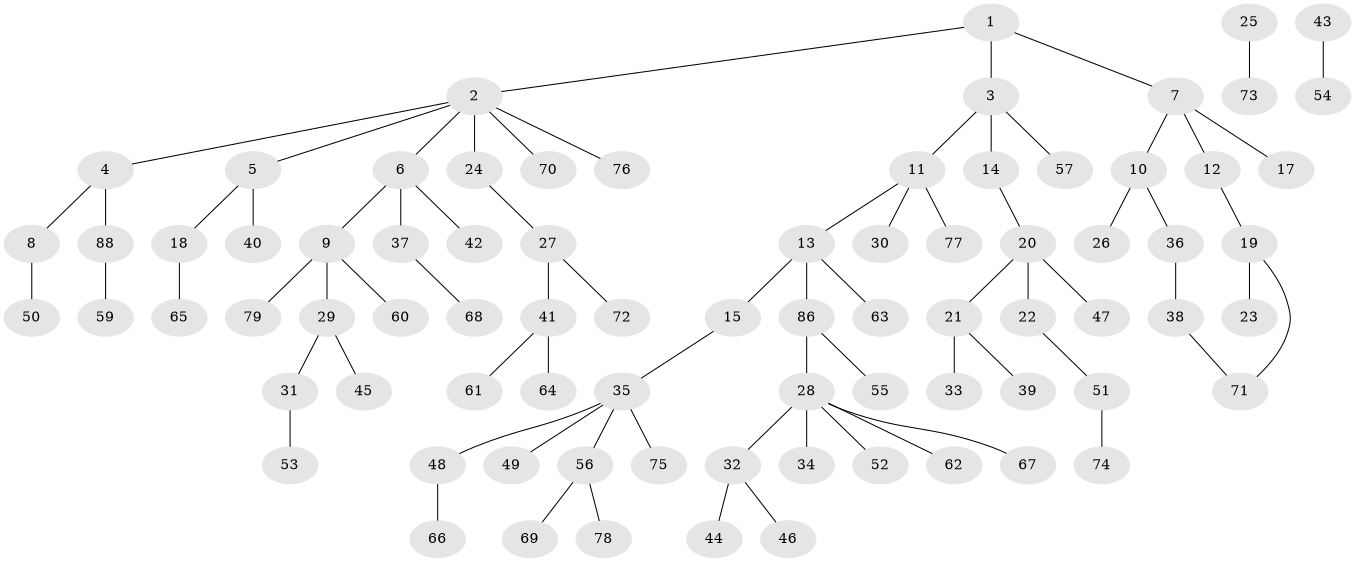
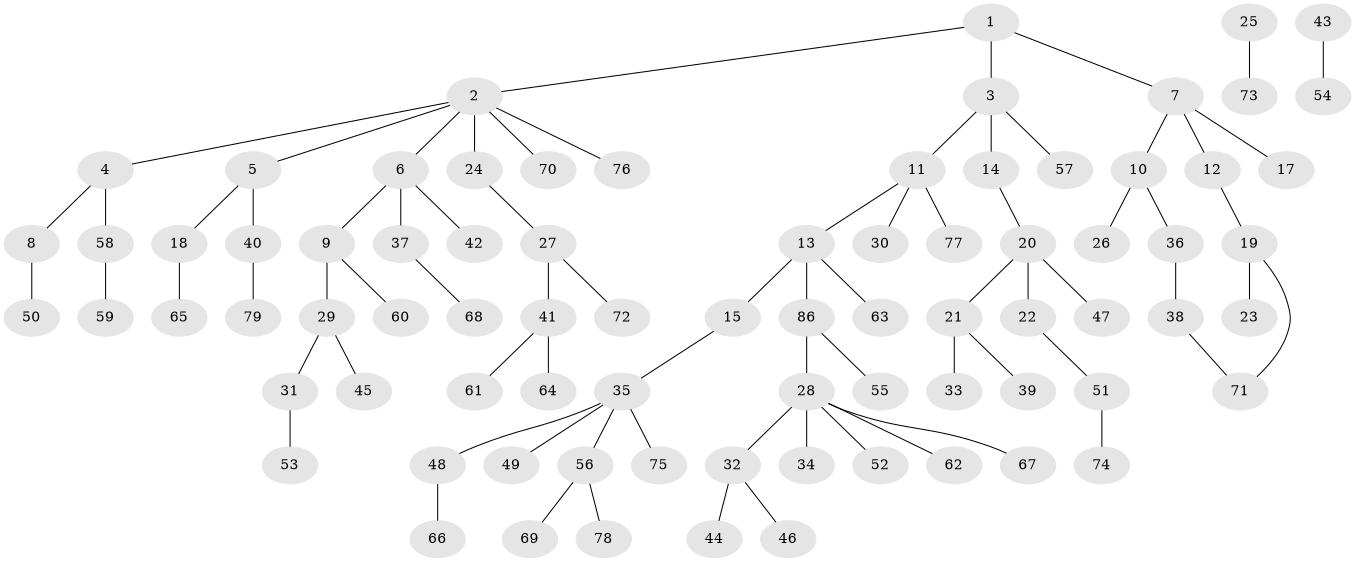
node "88": label "88" -> "58"
edge "9" -- "79": now "40" -- "79"
